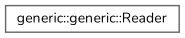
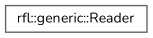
node "generic::generic::Reader": label "generic::generic::Reader" -> "rfl::generic::Reader"
